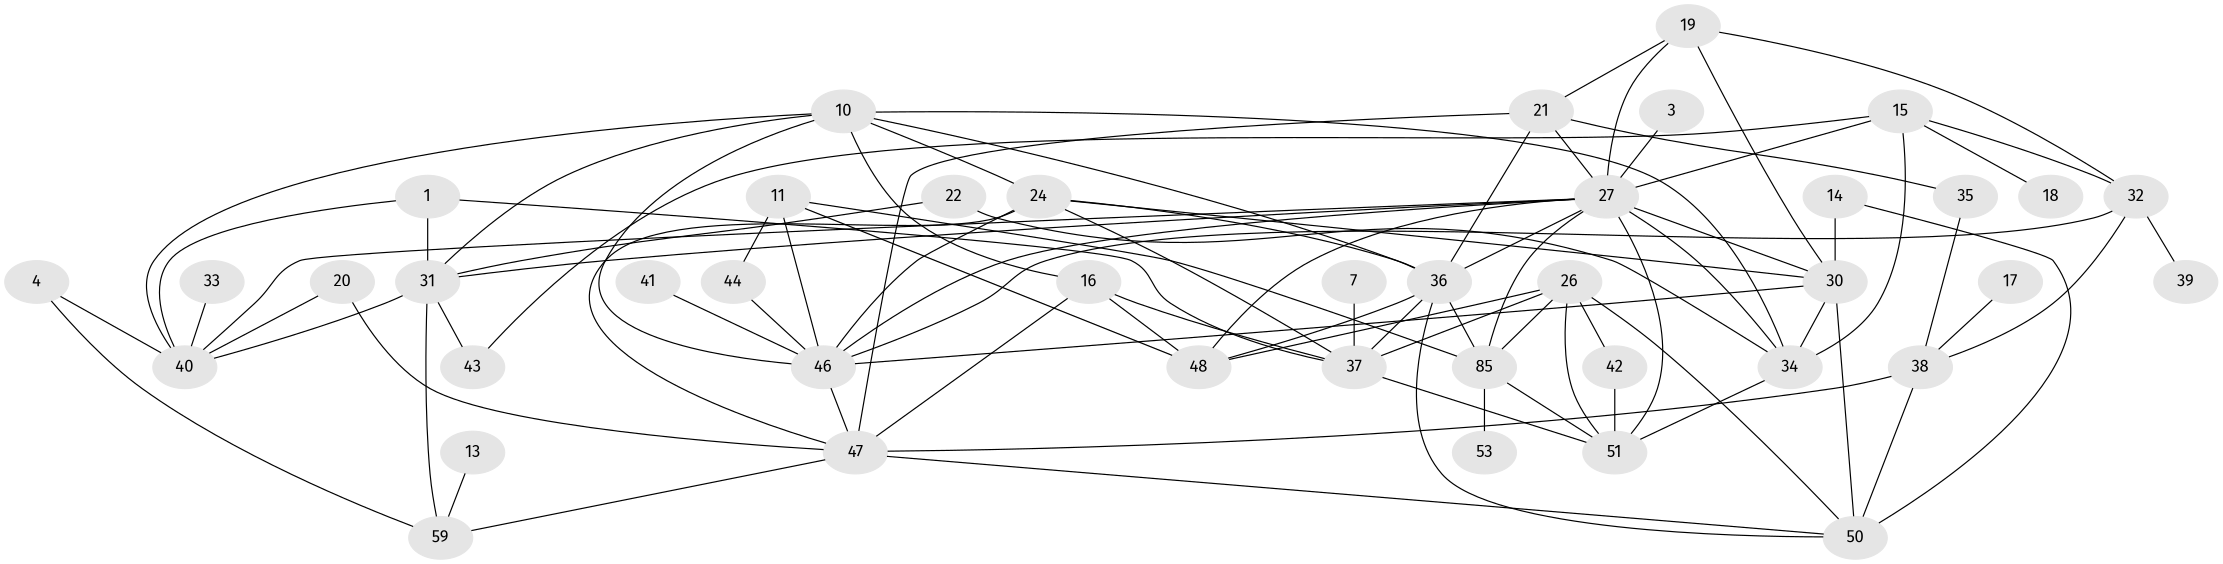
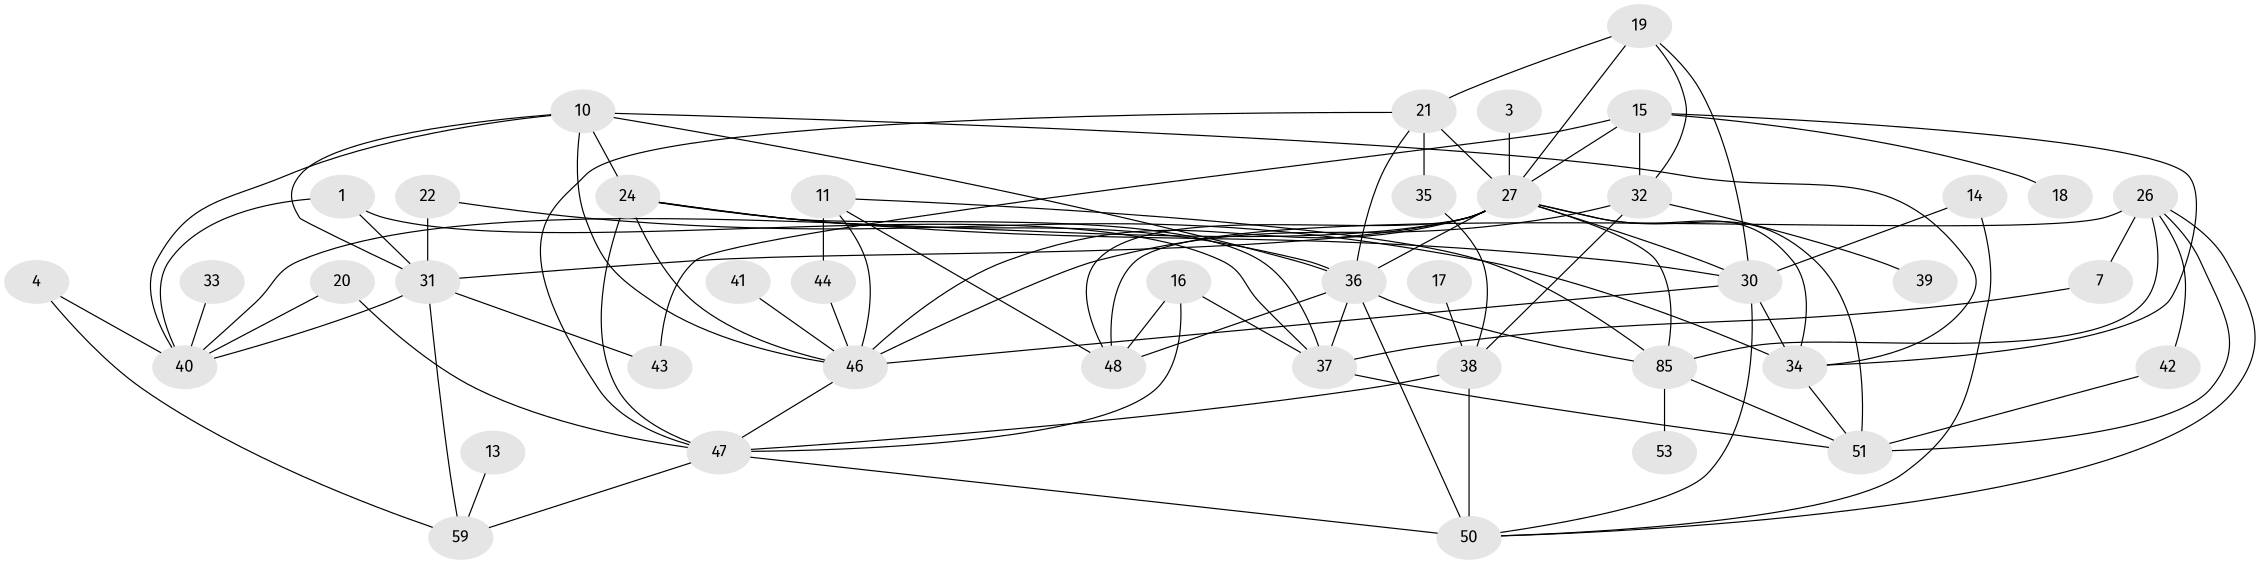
edge "10" -- "16": removed
edge "26" -- "37": now "26" -- "7"
